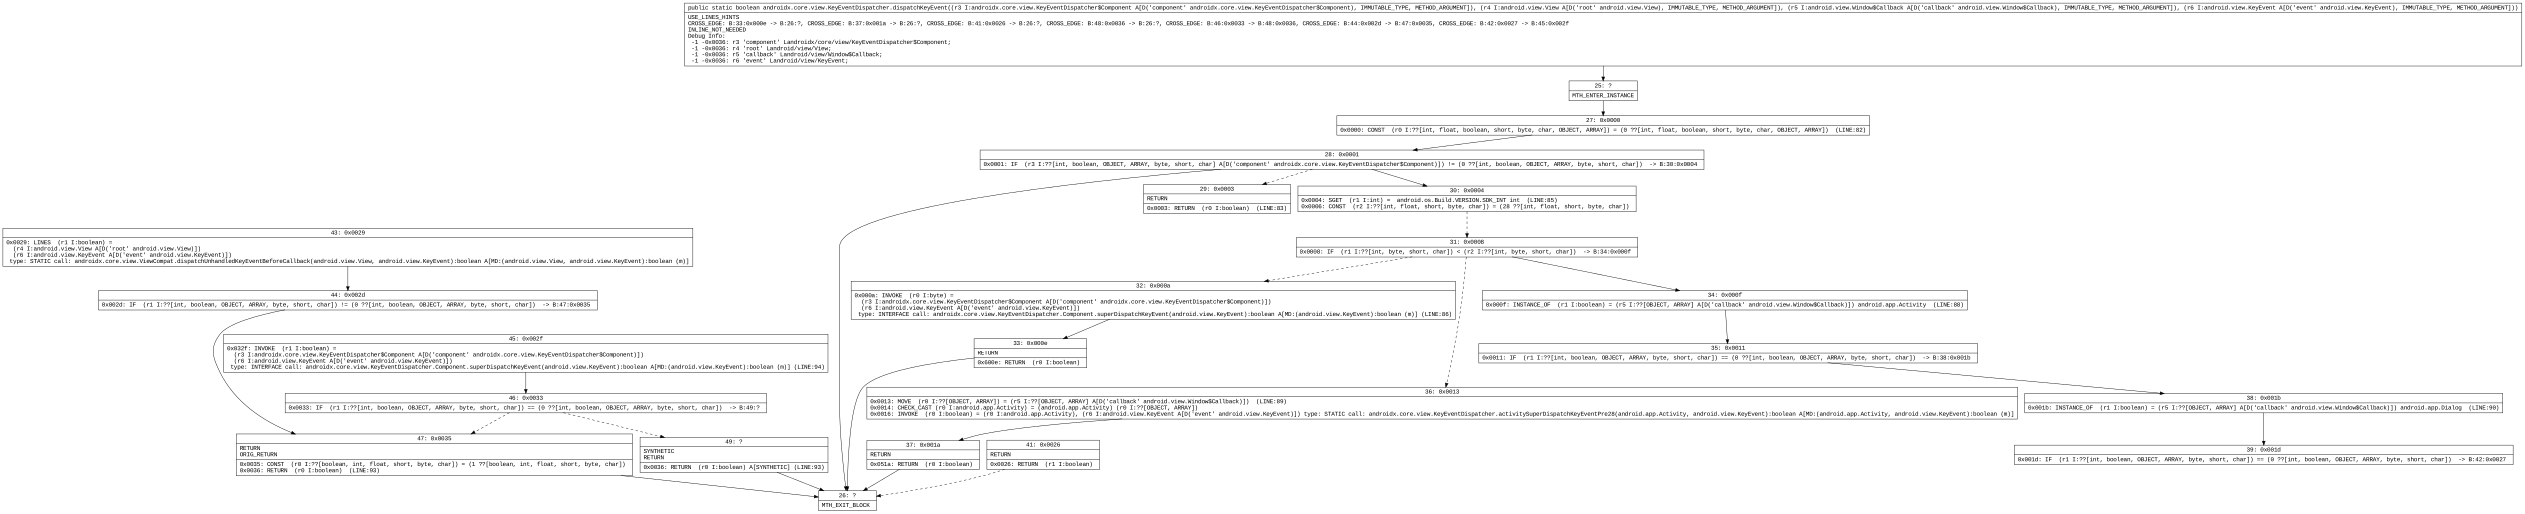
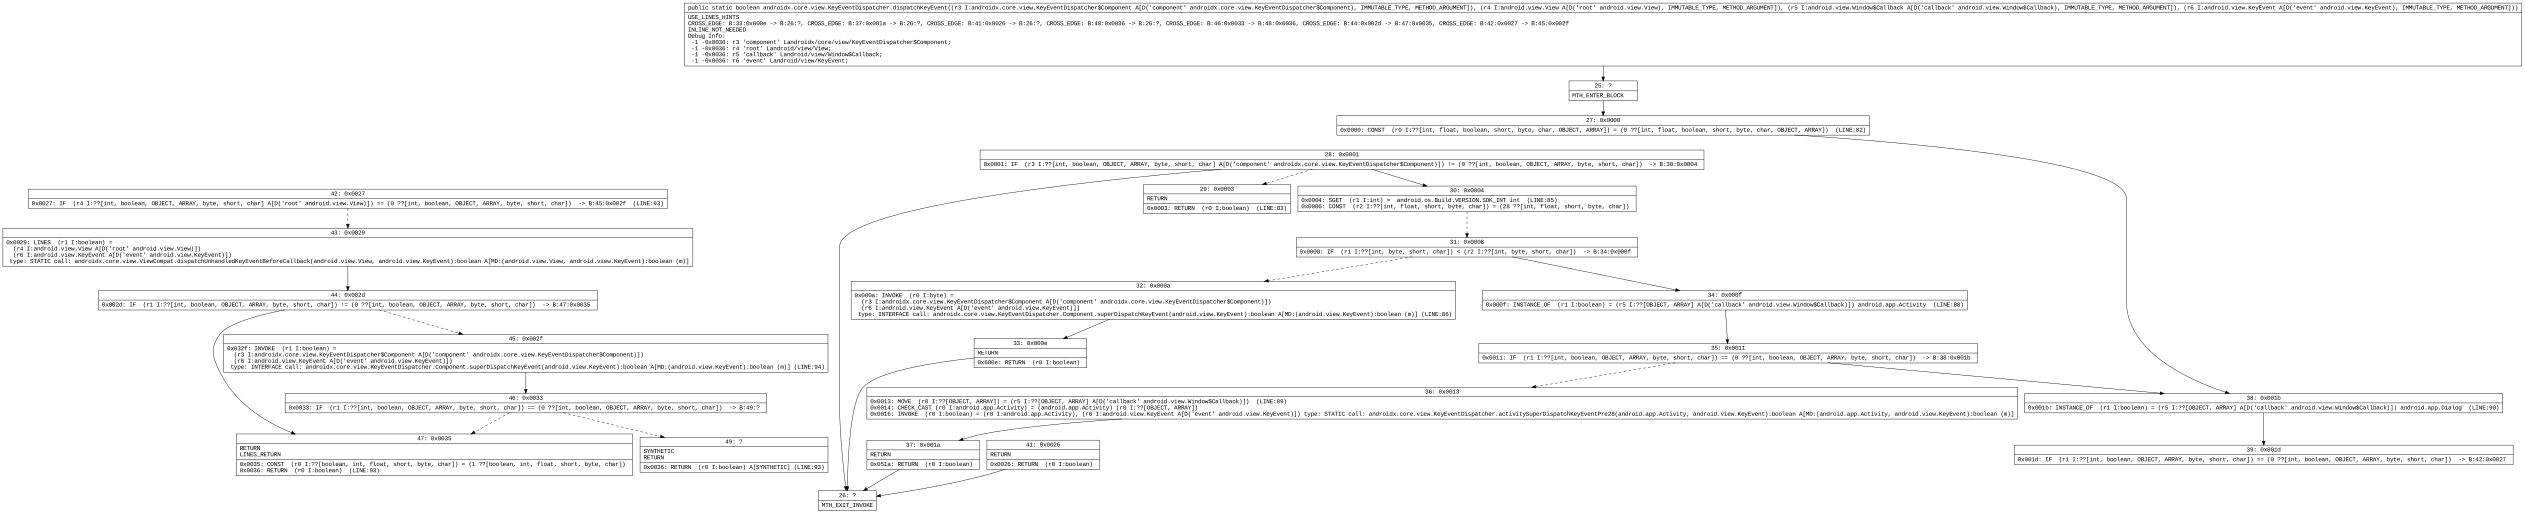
node "25: ?": text "MTH_ENTER_INSTANCE" -> "MTH_ENTER_BLOCK"
edge "27: 0x0000" -> "28: 0x0001": now "27: 0x0000" -> "38: 0x001b"
node "42: 0x0027": added
edge "31: 0x0008" -> "36: 0x0013": now "35: 0x0011" -> "36: 0x0013"
edge "44: 0x002d" -> "45: 0x002f": added
node "47: 0x0035": text "ORIG_RETURN" -> "LINES_RETURN"
node "41: 0x0026": text "0x0026: RETURN  (r1 I:boolean)" -> "0x0026: RETURN  (r0 I:boolean)"
edge "49: ?" -> "26: ?": removed
edge "41: 0x0026" -> "26: ?": style dashed -> solid
edge "47: 0x0035" -> "26: ?": removed
node "26: ?": text "MTH_EXIT_BLOCK" -> "MTH_EXIT_INVOKE"
